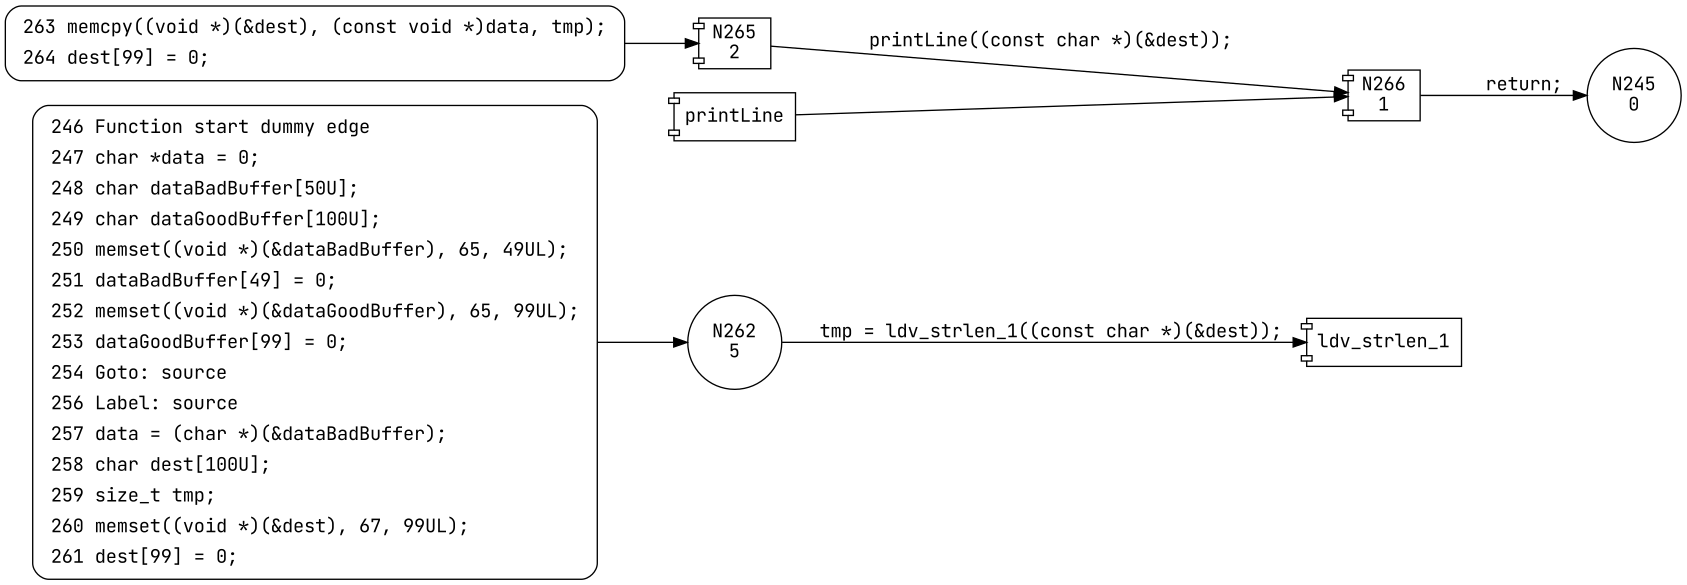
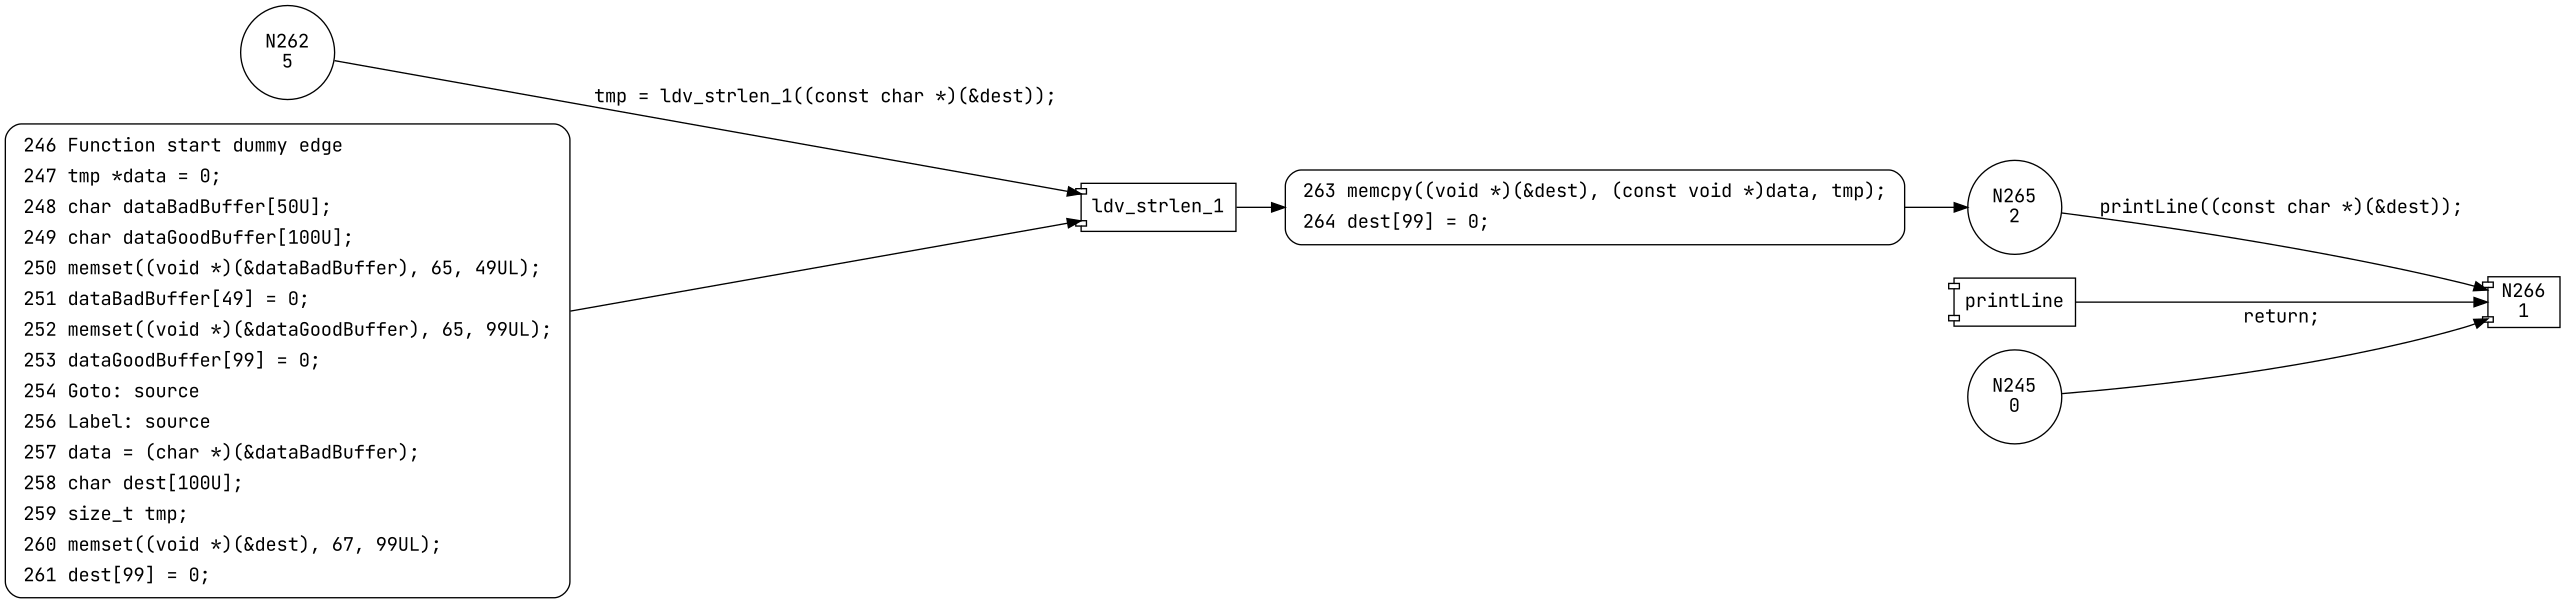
node "N265 2": shape component -> circle
edge "N266 1" -> "N245 0": reversed
node "246": text "char *data = 0;" -> "tmp *data = 0;"
edge "ldv_strlen_1" -> "263": added
edge "246" -> "N262 5": now "246" -> "ldv_strlen_1"
